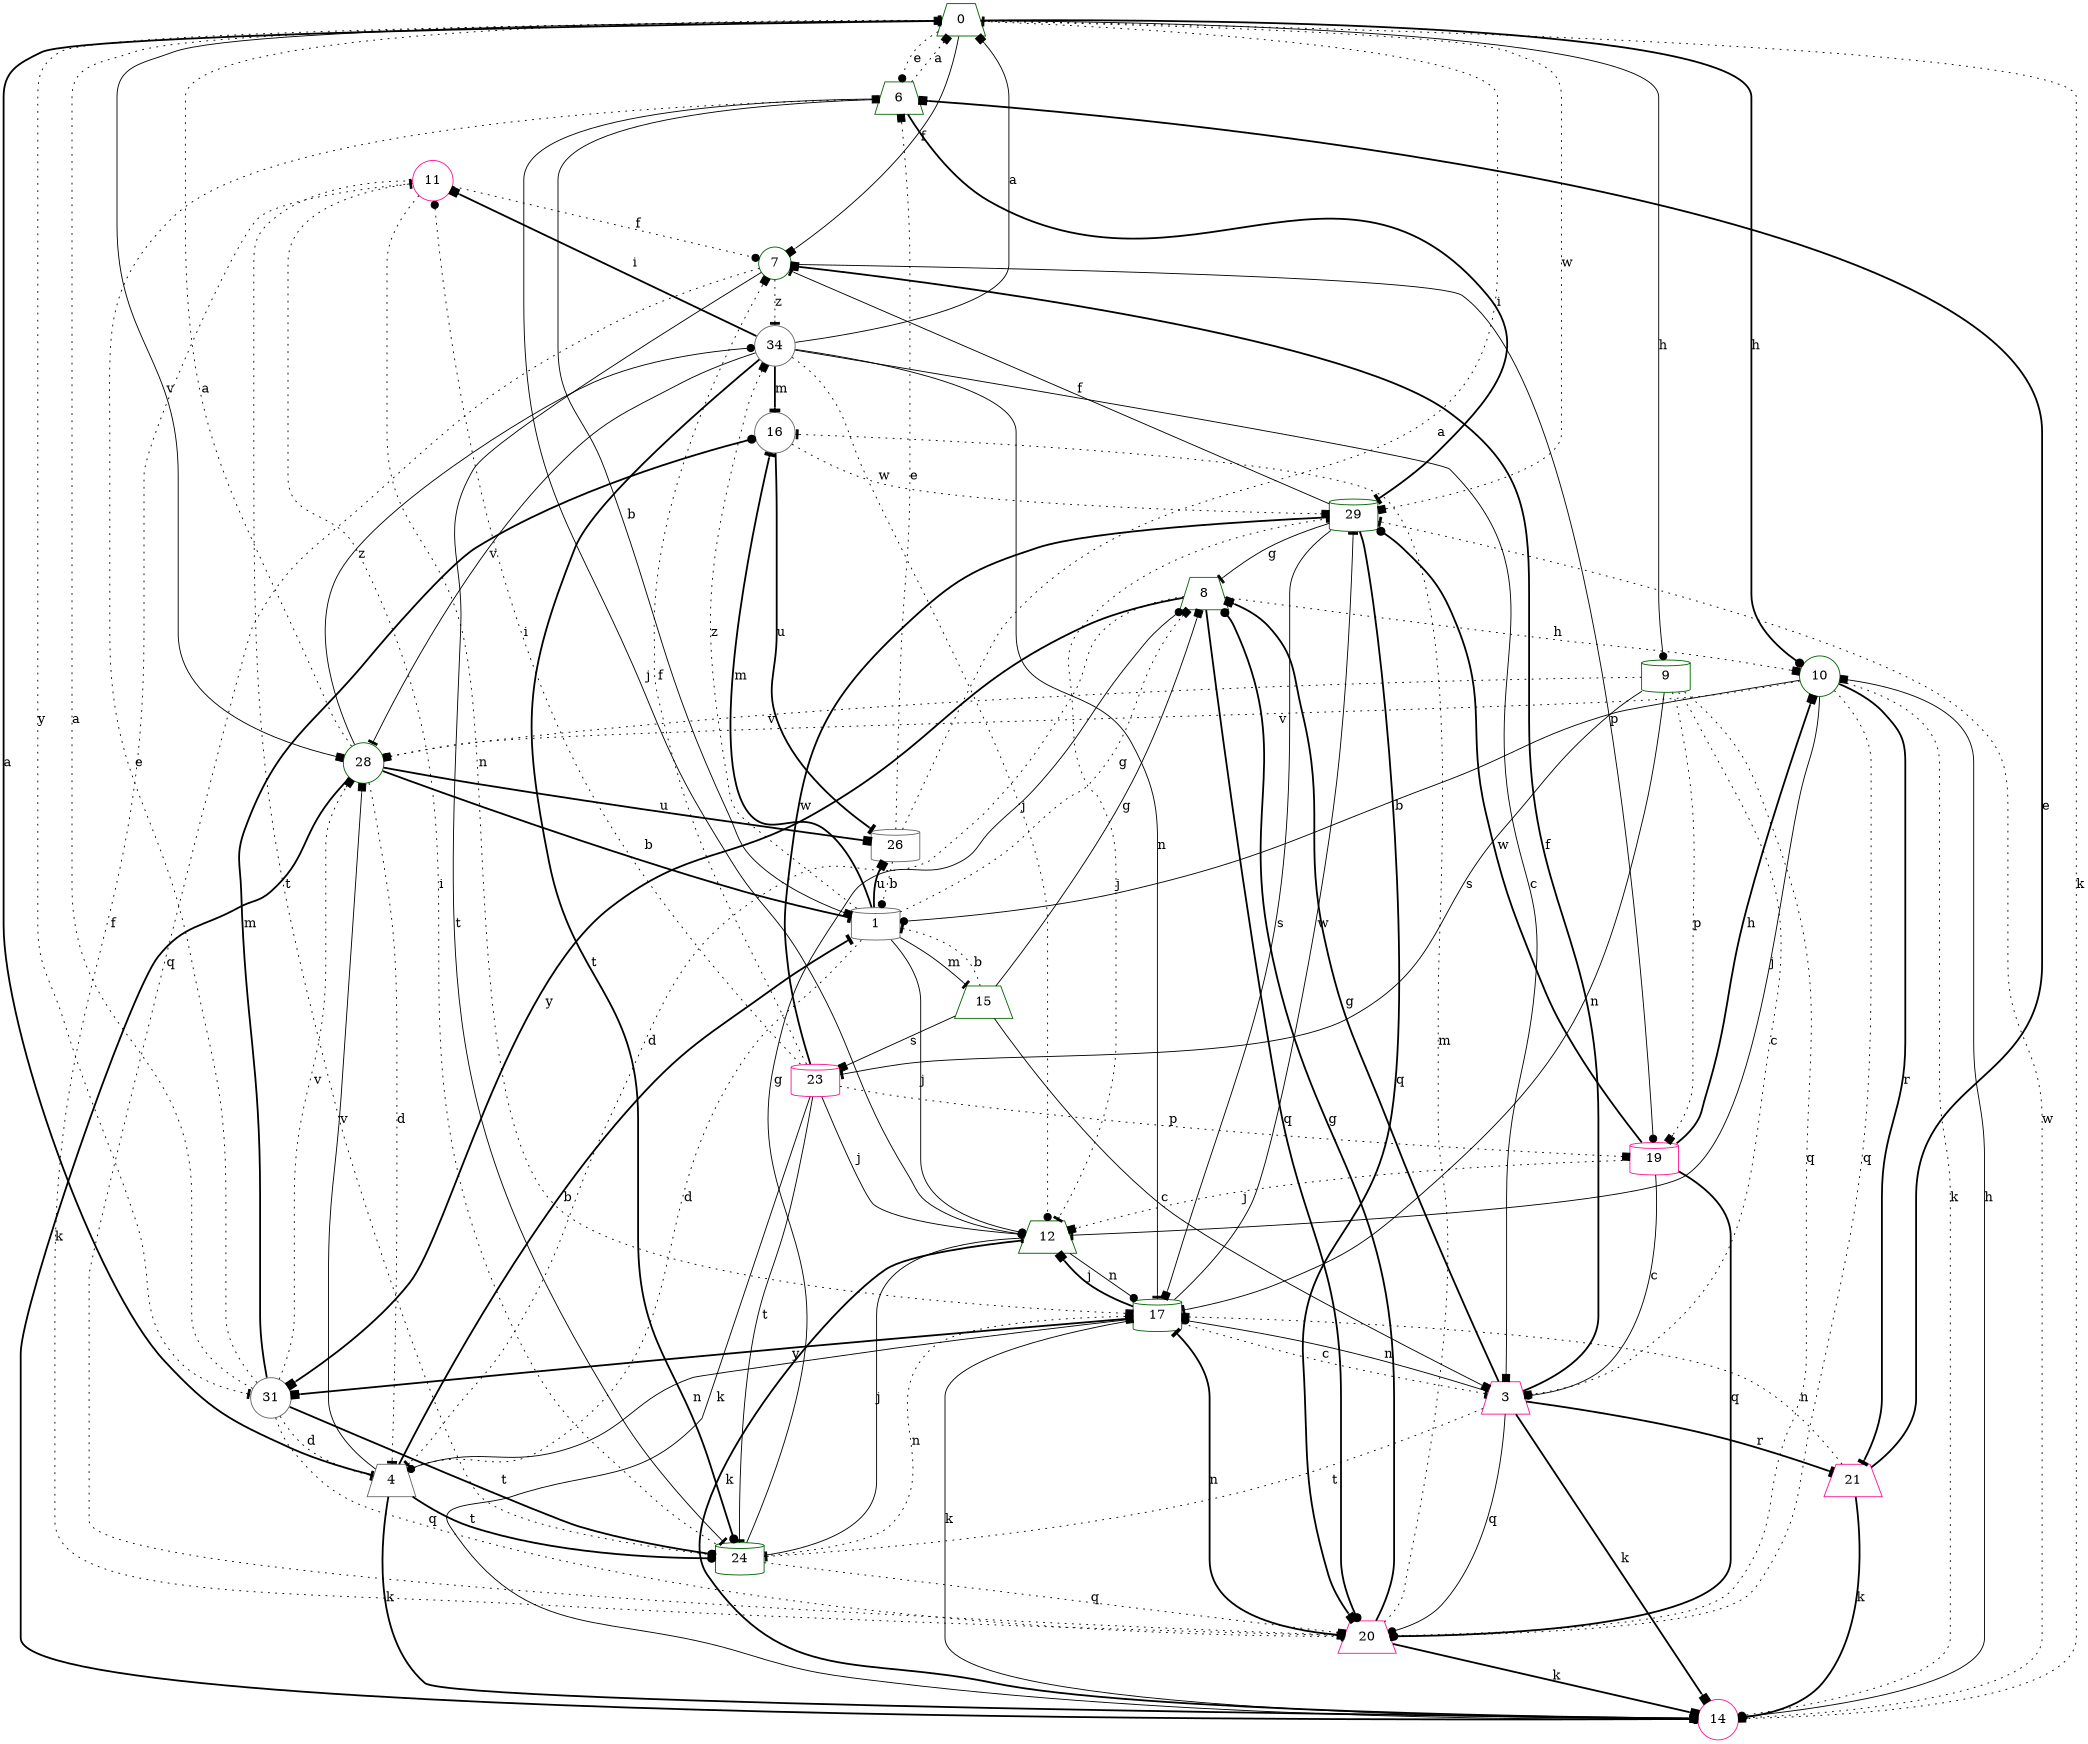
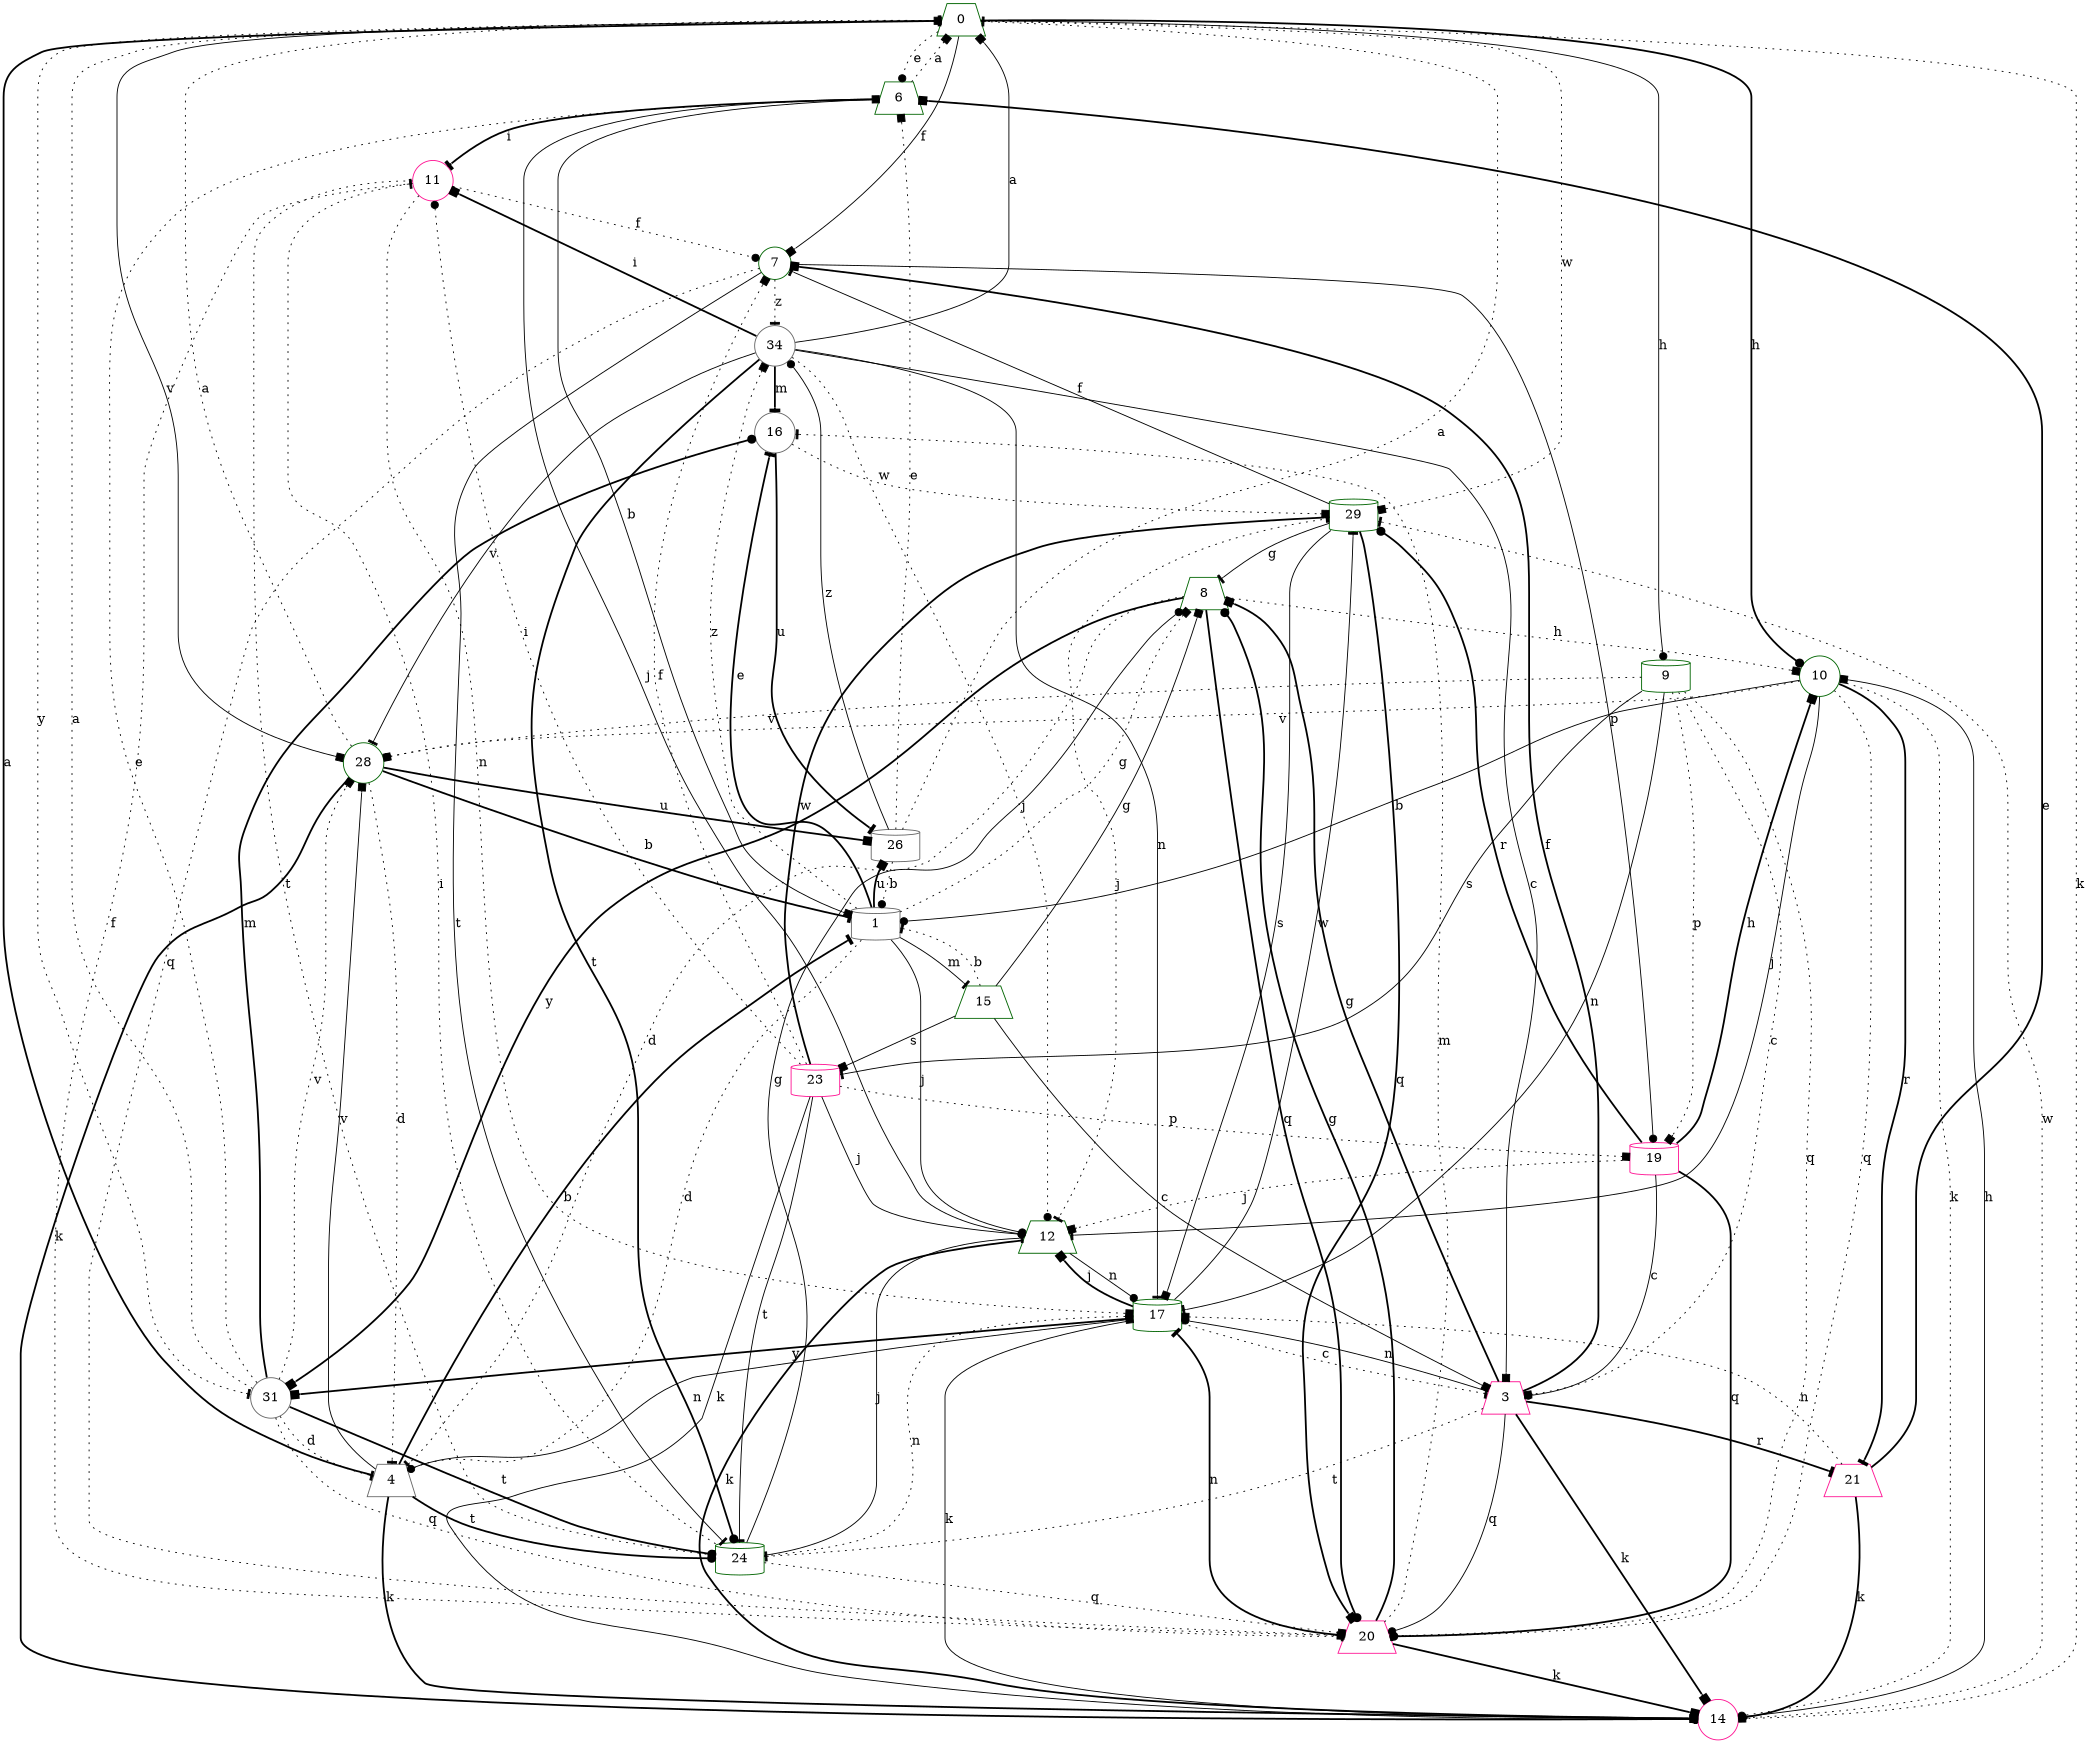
edge "6" -> "29": now "6" -> "11"
edge "28" -> "34": now "26" -> "34"
edge "1" -> "16": label "m" -> "e"
edge "19" -> "29": label "w" -> "r"
